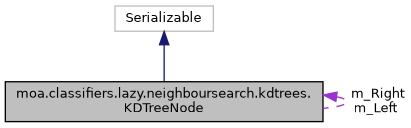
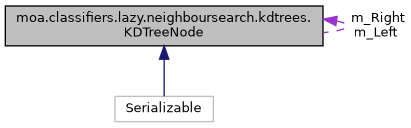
edge "moa.classifiers.lazy.neighboursearch.kdtrees. KDTreeNode" -> "Serializable": reversed
